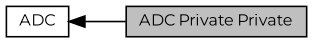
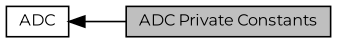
node "ADC Private Private": label "ADC Private Private" -> "ADC Private Constants"
